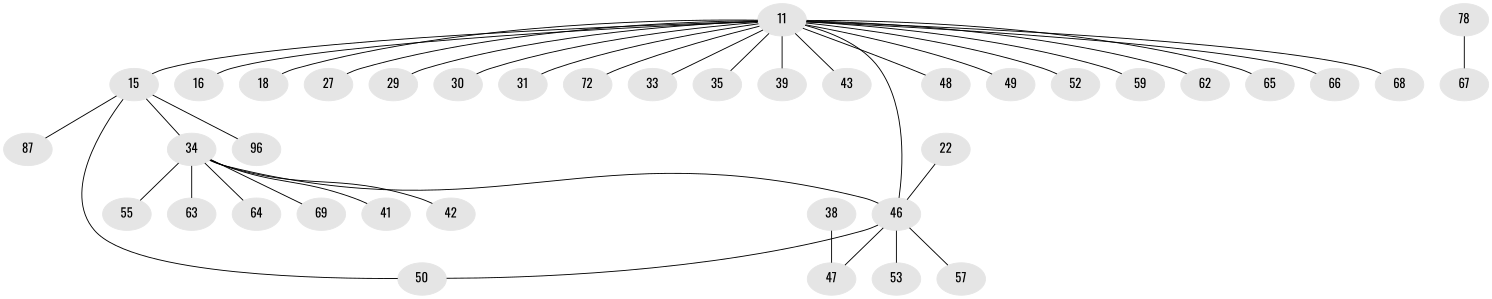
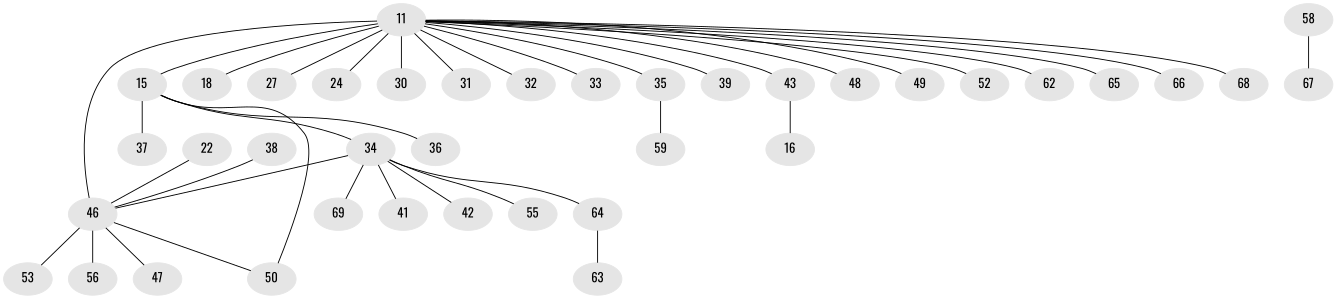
node "78": label "78" -> "58"
edge "11" -- "59": now "35" -- "59"
edge "11" -- "16": now "43" -- "16"
node "29": label "29" -> "24"
node "72": label "72" -> "32"
node "87": label "87" -> "37"
node "96": label "96" -> "36"
edge "34" -- "63": now "64" -- "63"
edge "38" -- "47": now "38" -- "46"
node "57": label "57" -> "56"
